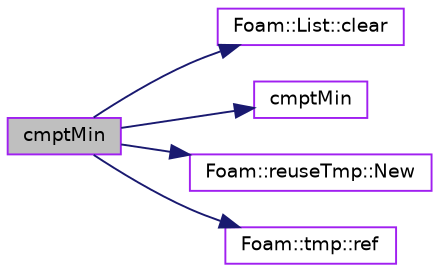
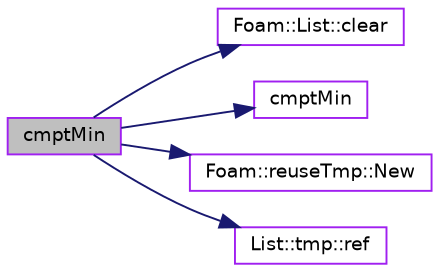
node "Foam::tmp::ref": label "Foam::tmp::ref" -> "List::tmp::ref"
